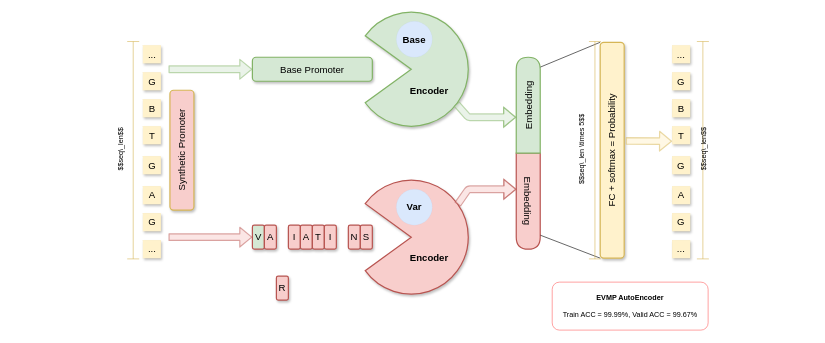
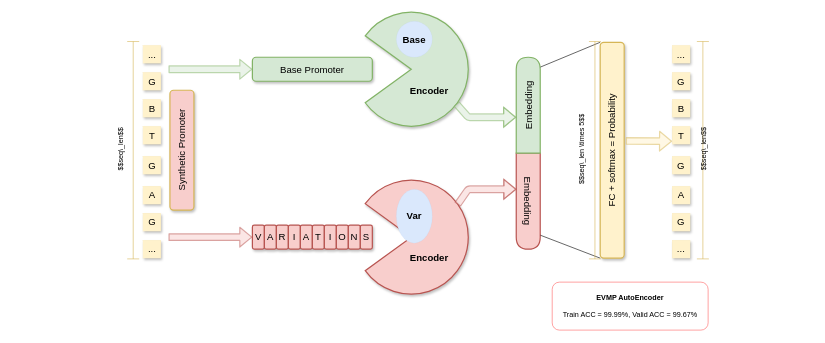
node "Var": size 36x36 -> 36x54
node "V": fillcolor #d5e8d4 -> #f8cecc
node "O": added
node "R": moved (282, 288) -> (282, 237)
